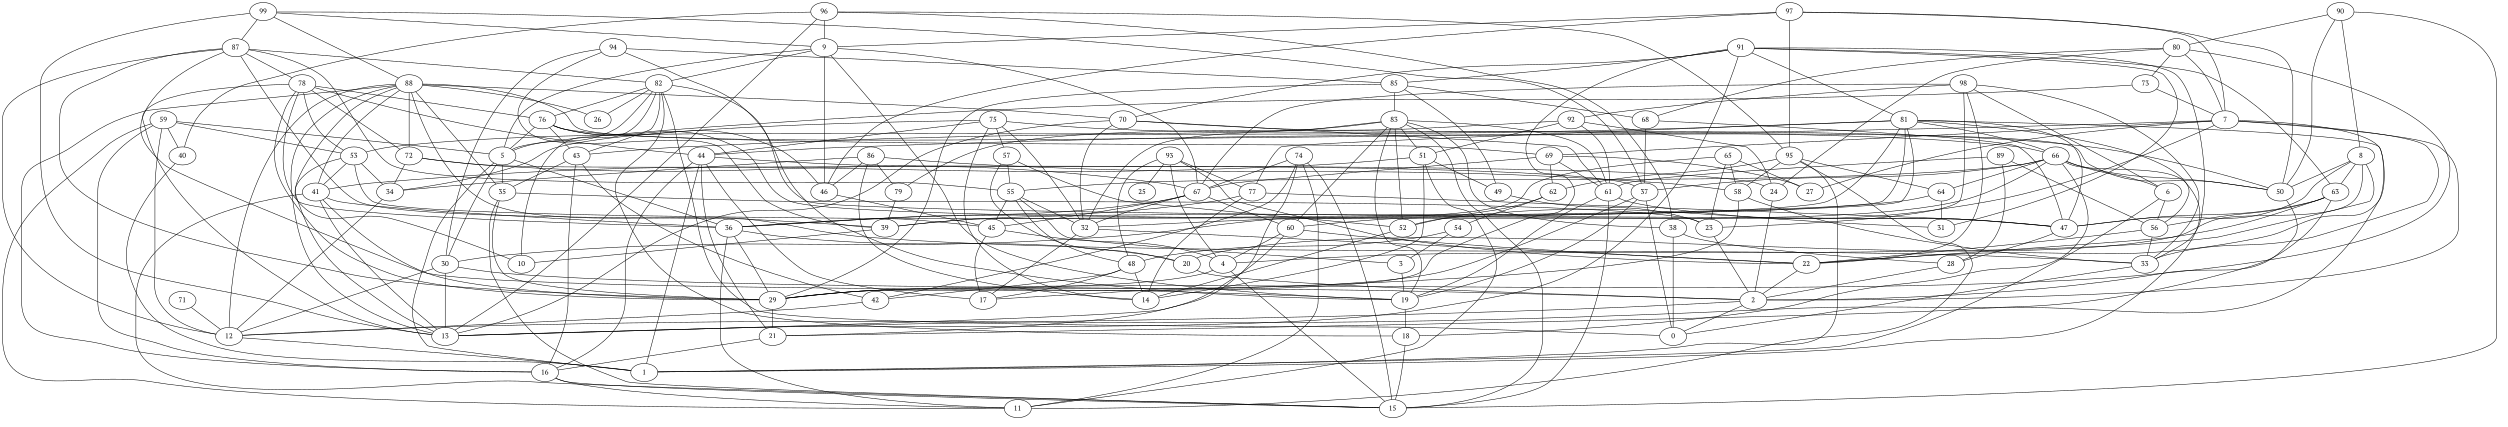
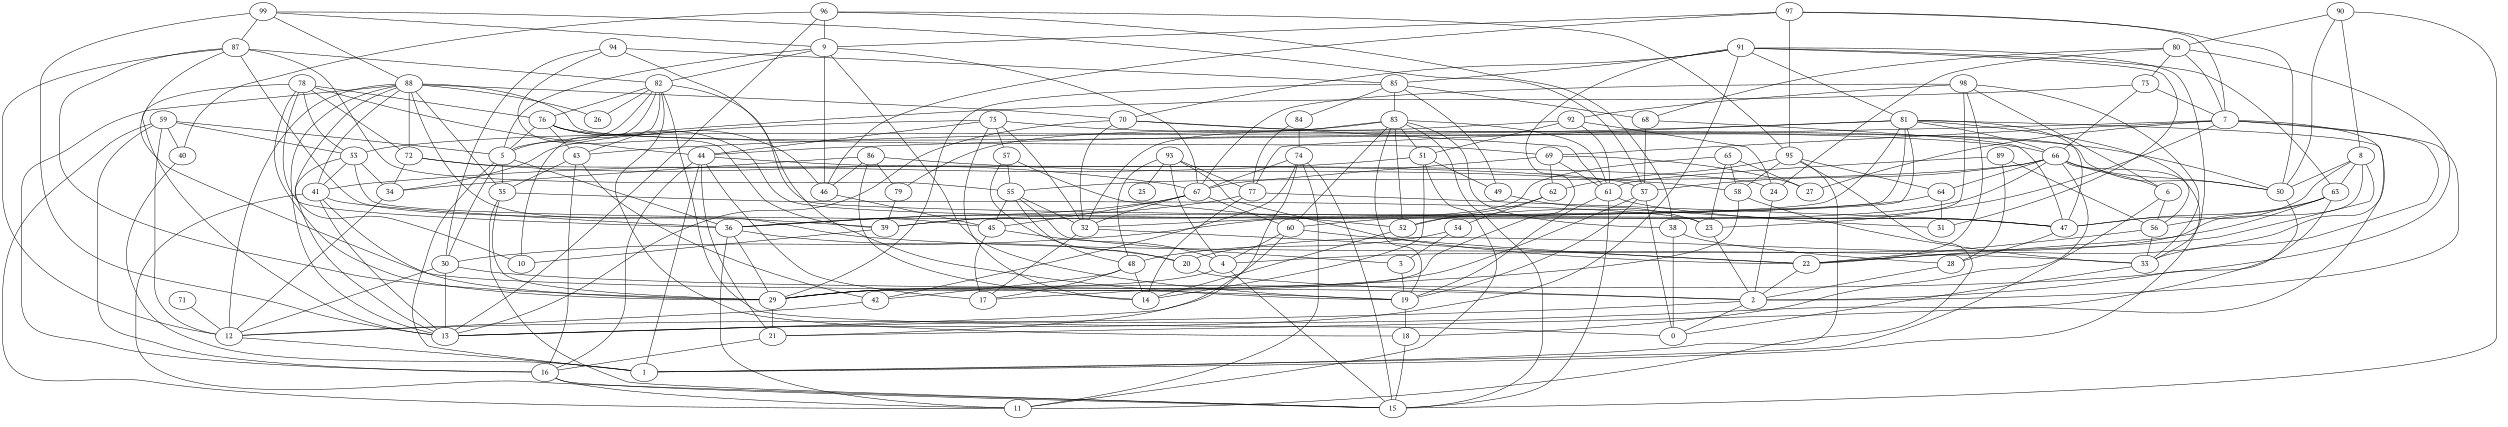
edge "87" -- "78": removed
node "84": added
edge "73" -- "66": added
